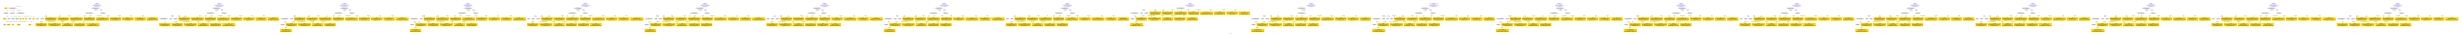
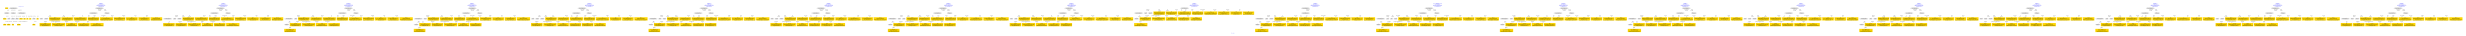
node "credit_line": added
node "birthDate": fillcolor lightgray -> gold
